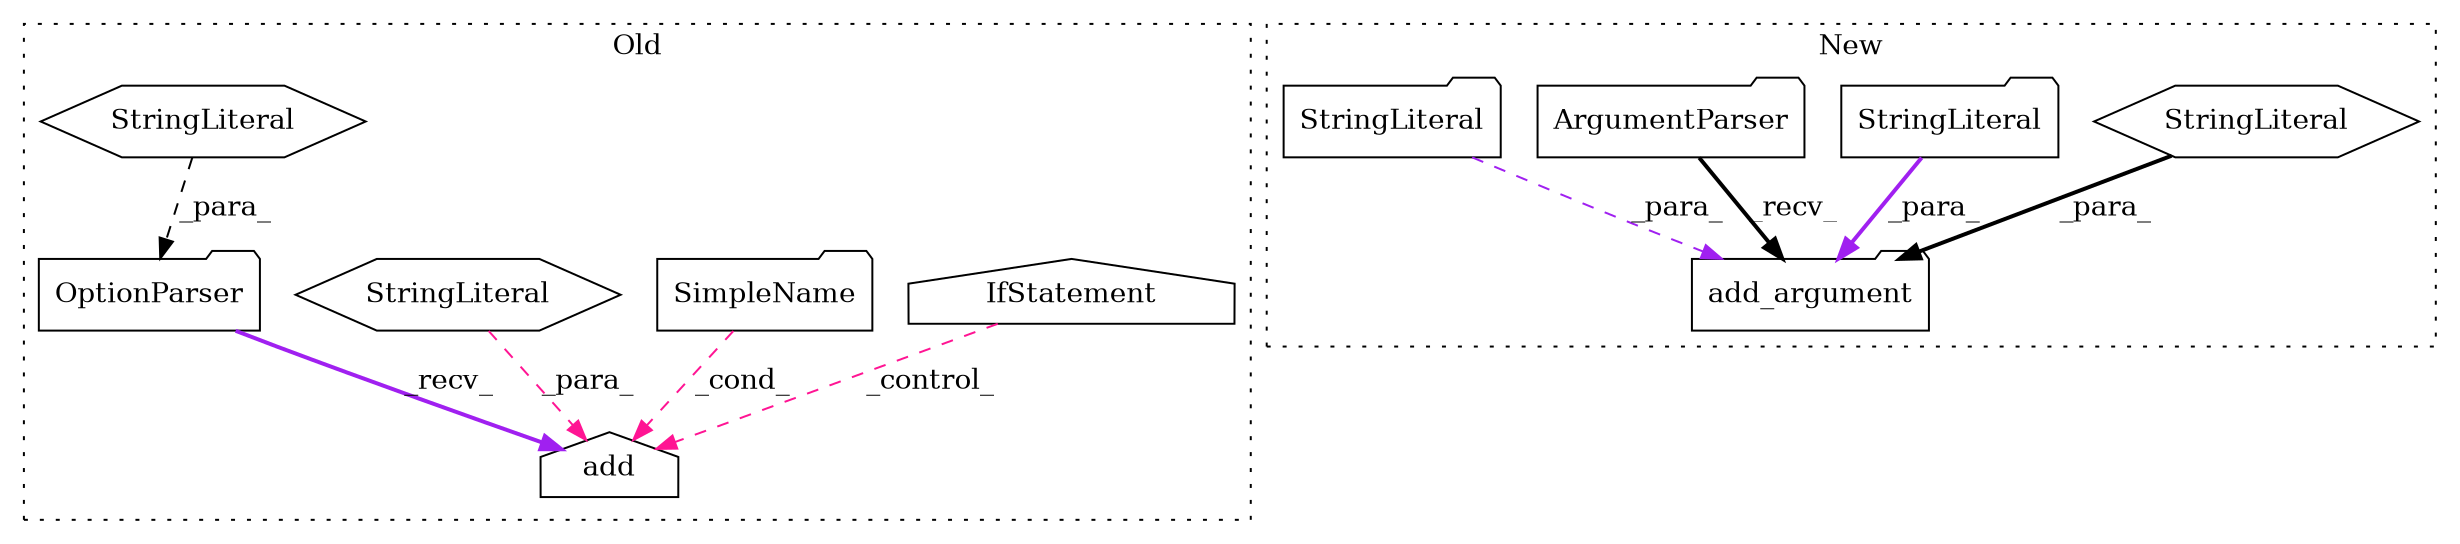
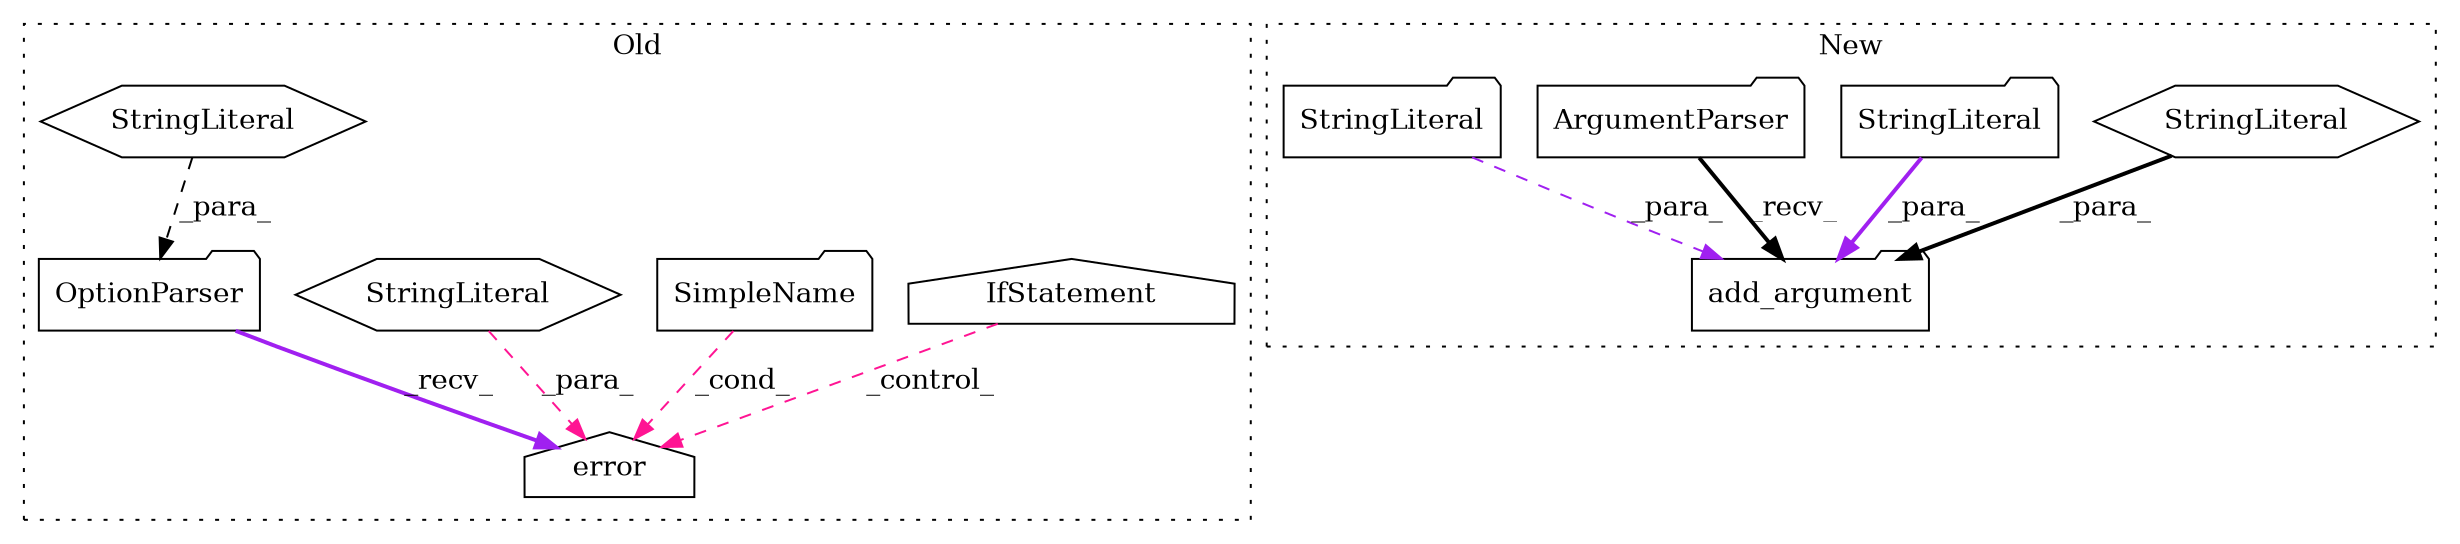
node "add": label "add" -> "error"
